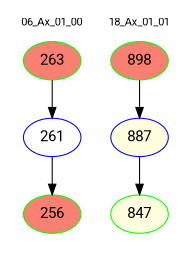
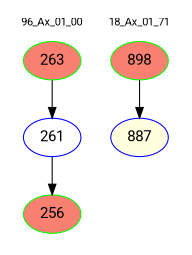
cluster "06_Ax_01_00": label "06_Ax_01_00" -> "96_Ax_01_00"
cluster "18_Ax_01_01": label "18_Ax_01_01" -> "18_Ax_01_71"
node "847": removed
